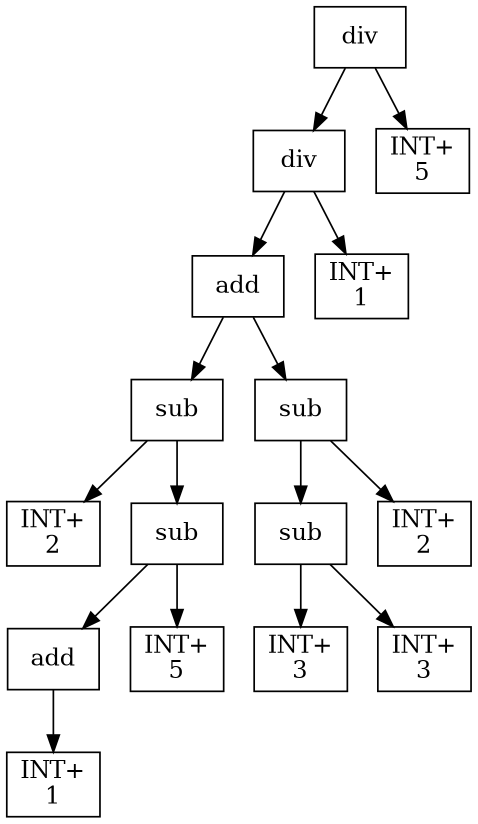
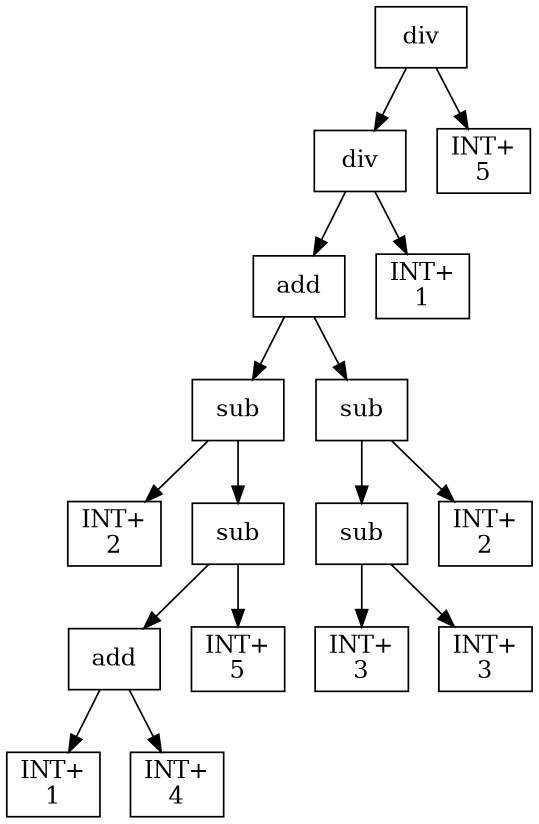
node "INT+ 4": added
